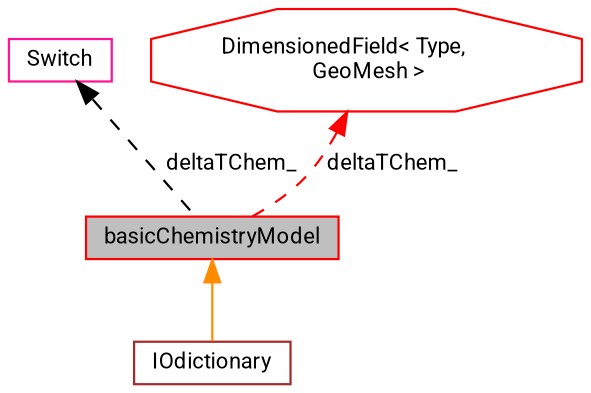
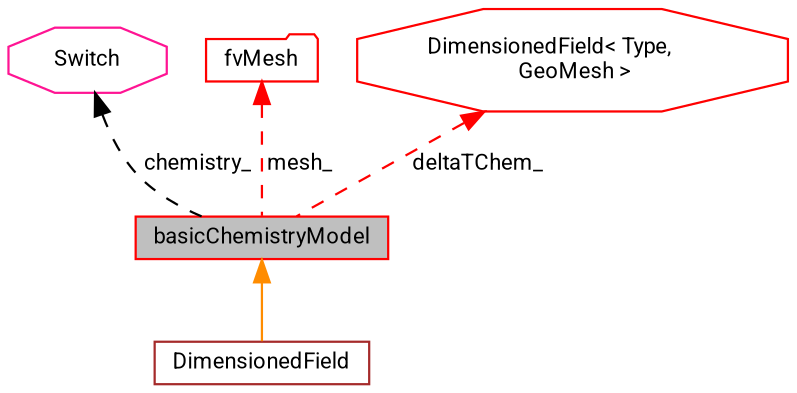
node "Switch": shape box -> octagon
node "fvMesh": added
edge "basicChemistryModel" -> "Switch": label " deltaTChem_" -> " chemistry_"
node "IOdictionary": label "IOdictionary" -> "DimensionedField"
